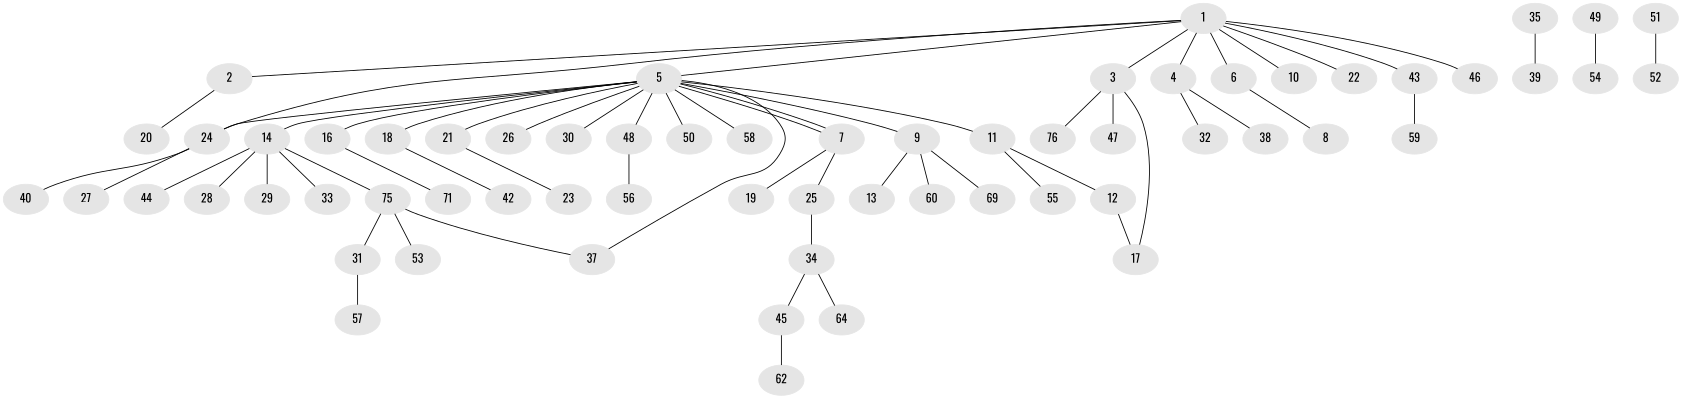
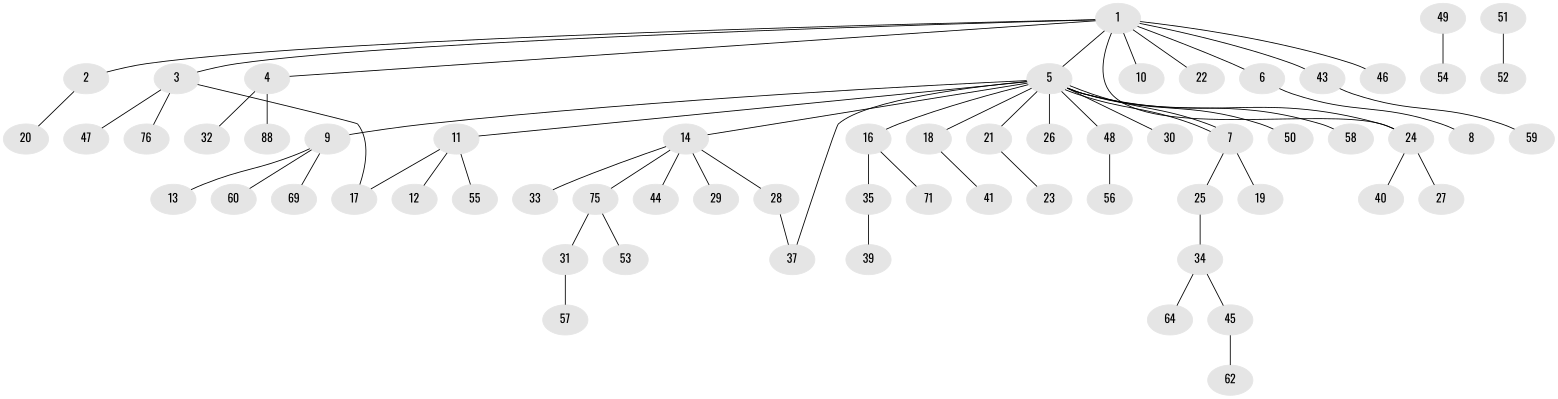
node "38": label "38" -> "88"
edge "16" -- "35": added
node "42": label "42" -> "41"
edge "12" -- "17": now "11" -- "17"
edge "75" -- "37": now "28" -- "37"
